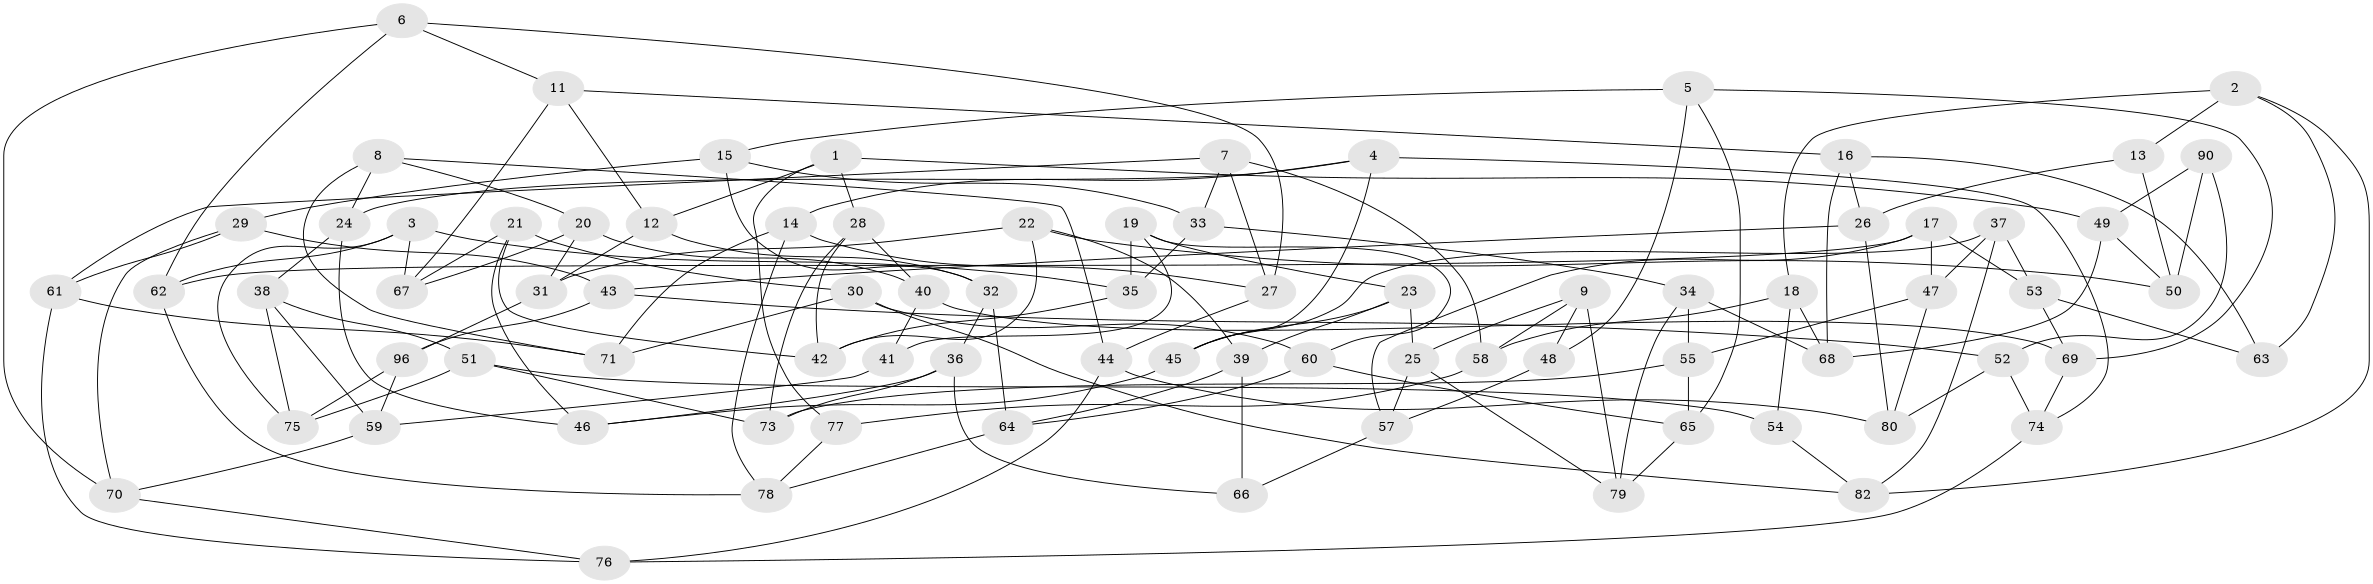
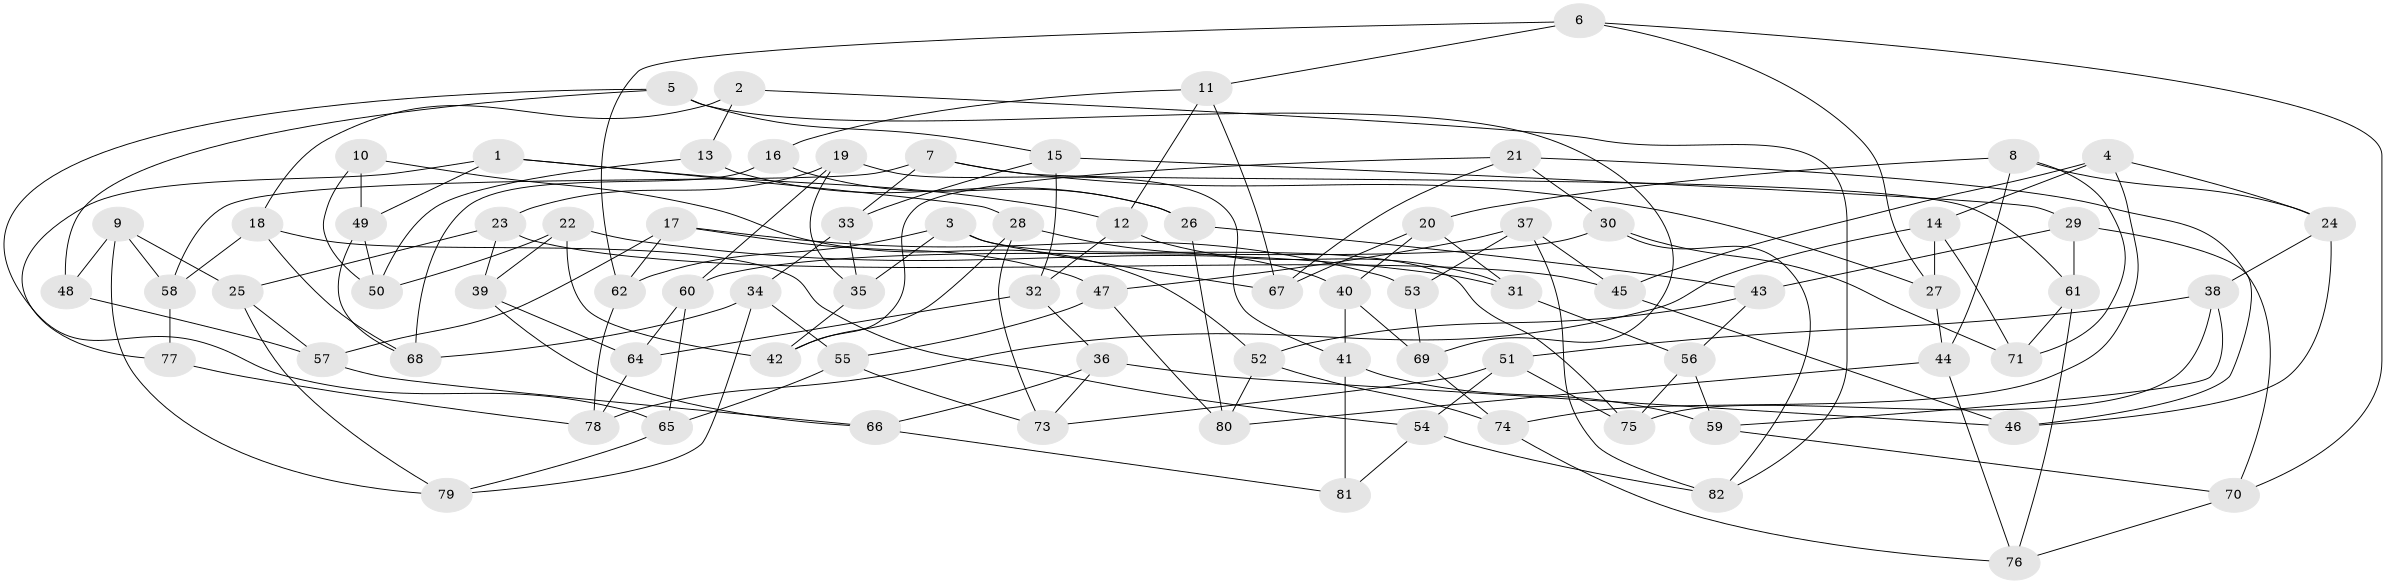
node "90": label "90" -> "10"
node "96": label "96" -> "56"
node "63": removed
node "81": added
